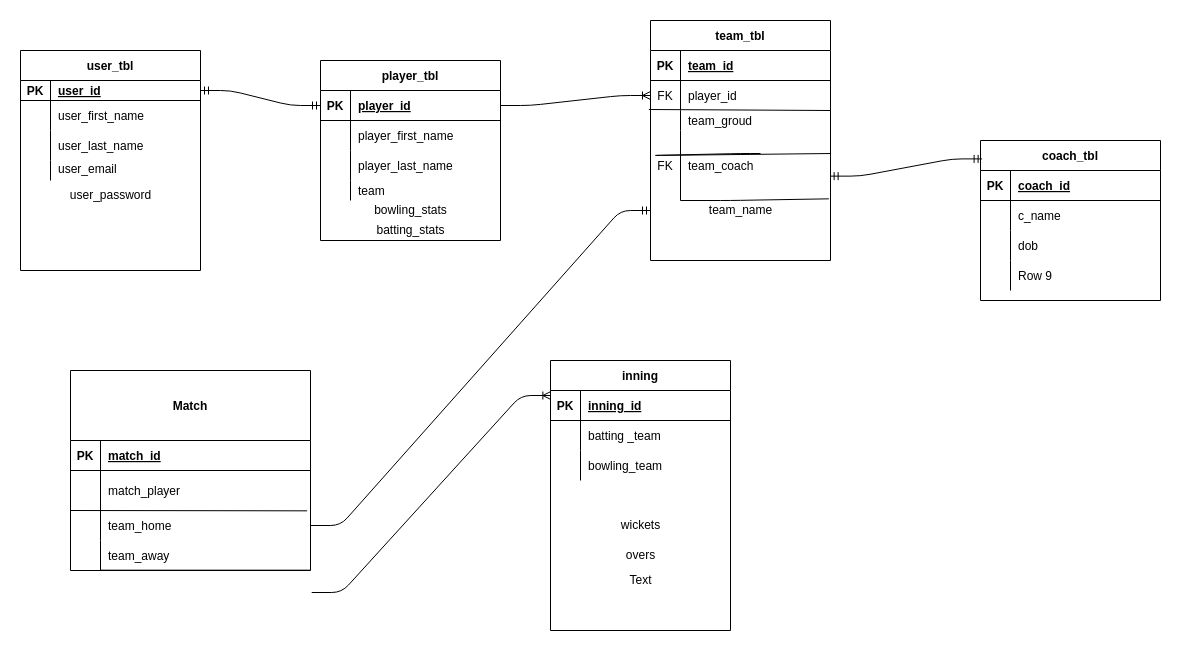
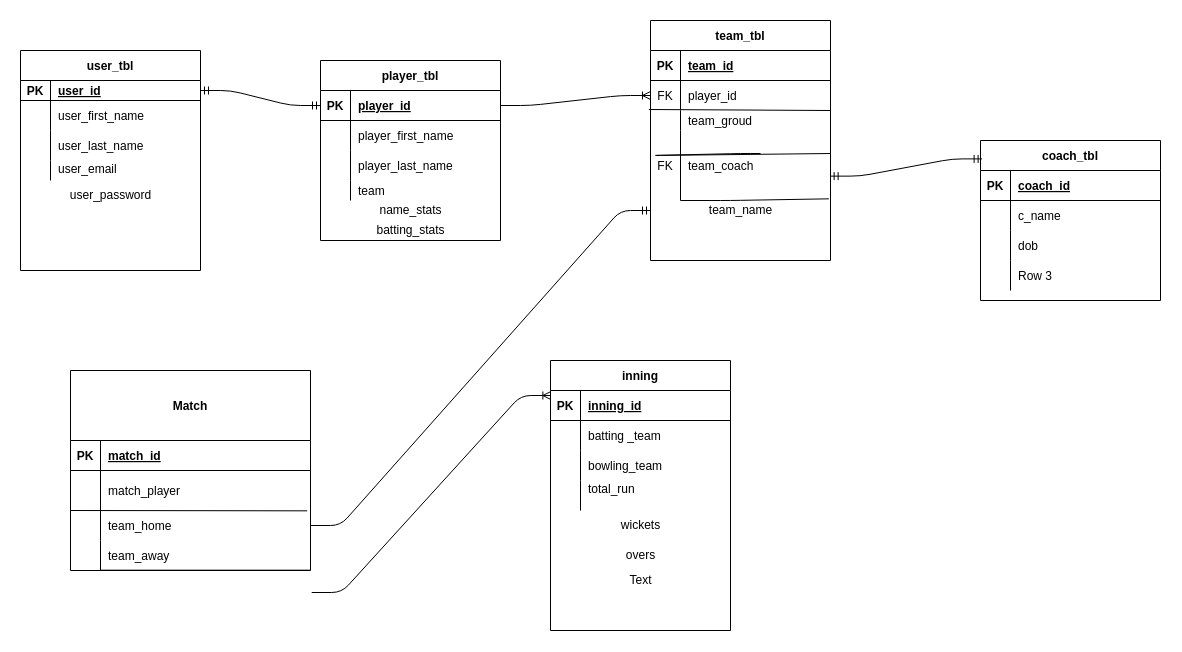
node "bowling_stats": label "bowling_stats" -> "name_stats"
node "Row 9": label "Row 9" -> "Row 3"
node "total_run": added
